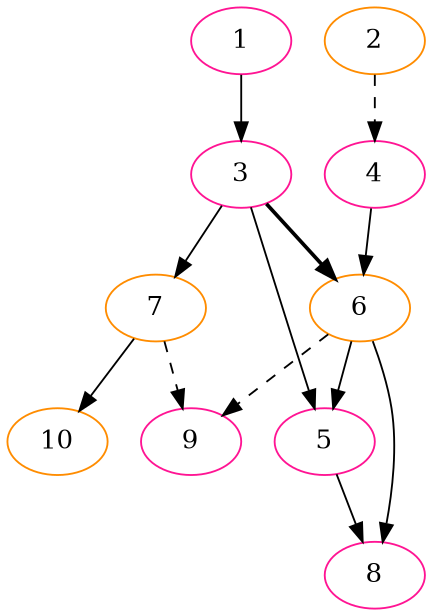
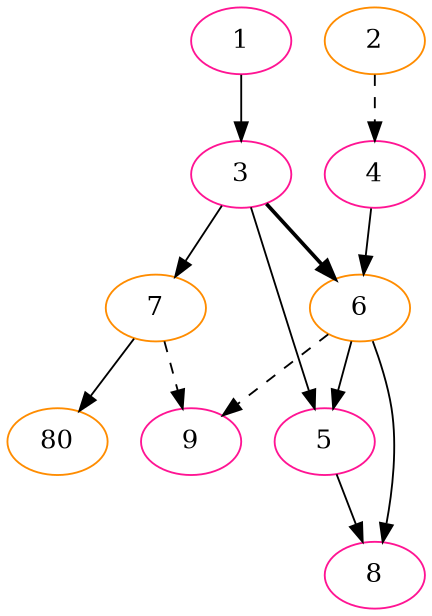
node "10": label "10" -> "80"
